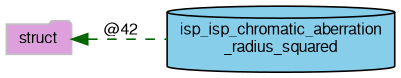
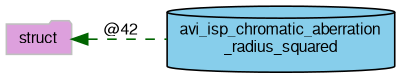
node "isp_isp_chromatic_aberration _radius_squared": label "isp_isp_chromatic_aberration _radius_squared" -> "avi_isp_chromatic_aberration _radius_squared"
